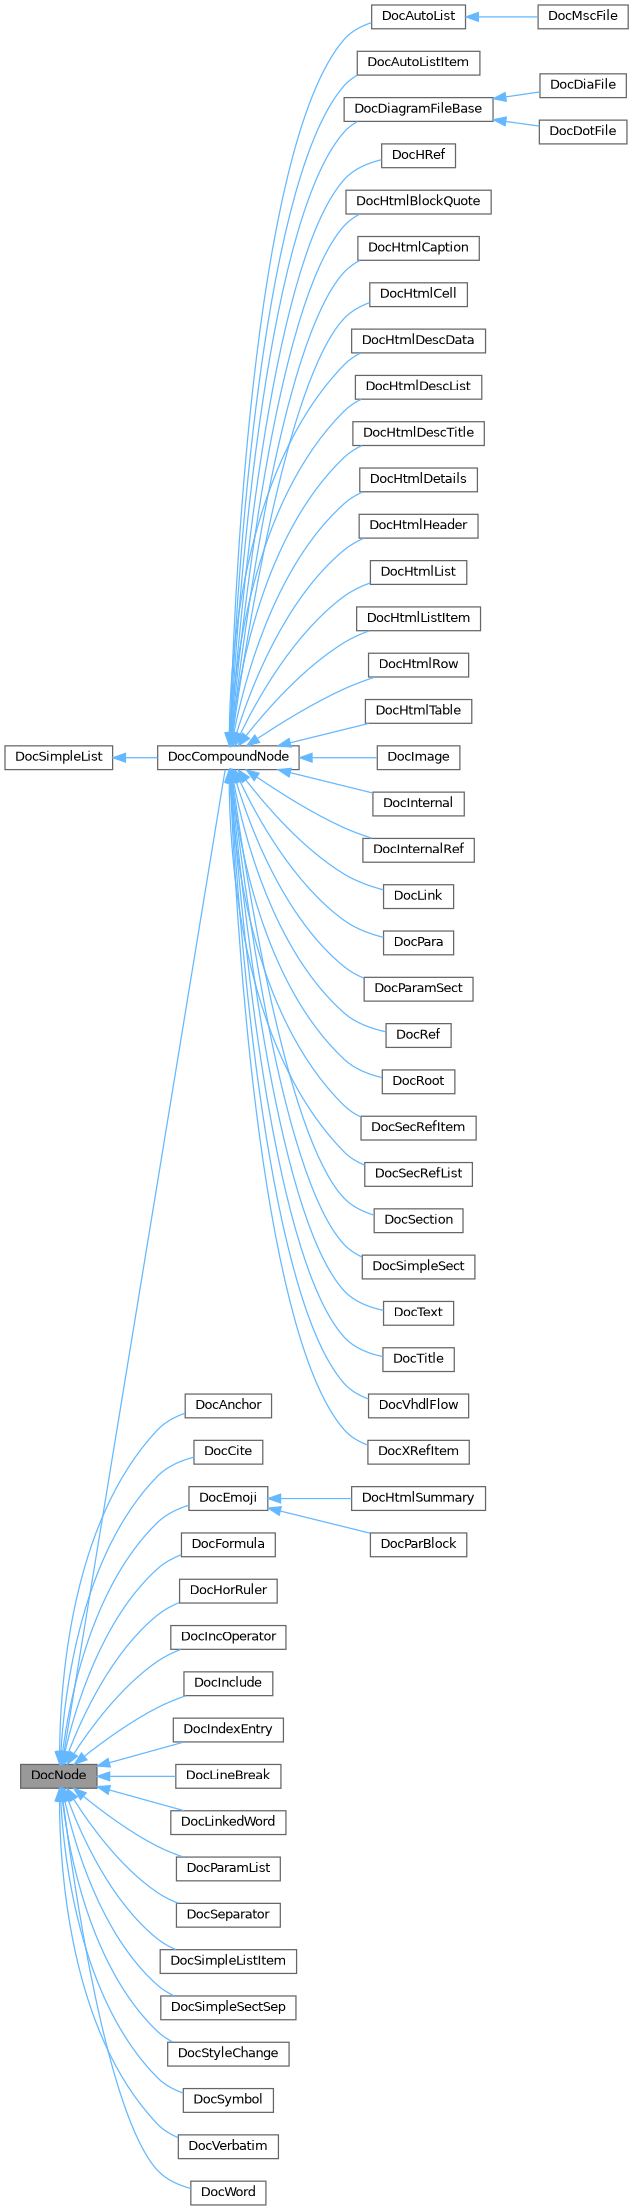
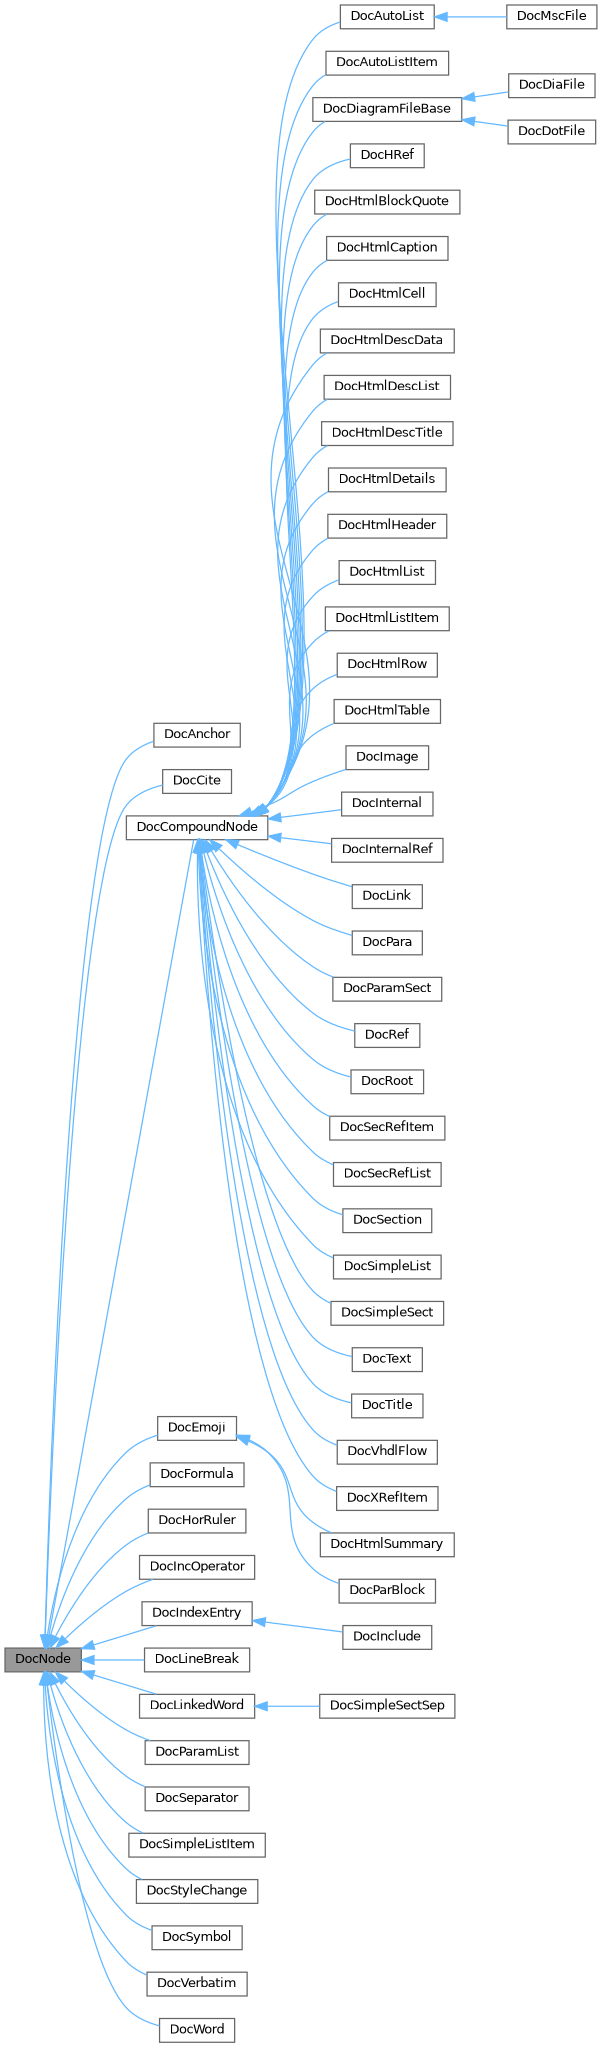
edge "DocCompoundNode" -> "DocSimpleList": reversed
edge "DocInclude" -> "DocNode": now "DocInclude" -> "DocIndexEntry"
edge "DocSimpleSectSep" -> "DocNode": now "DocSimpleSectSep" -> "DocLinkedWord"
